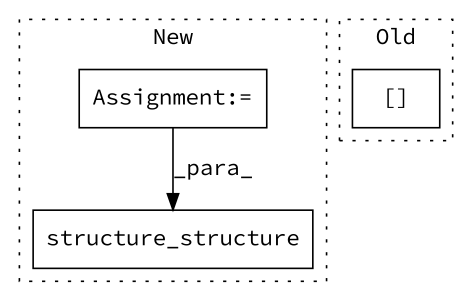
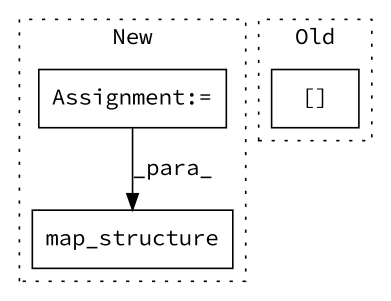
node "structure_structure": label "structure_structure" -> "map_structure"
